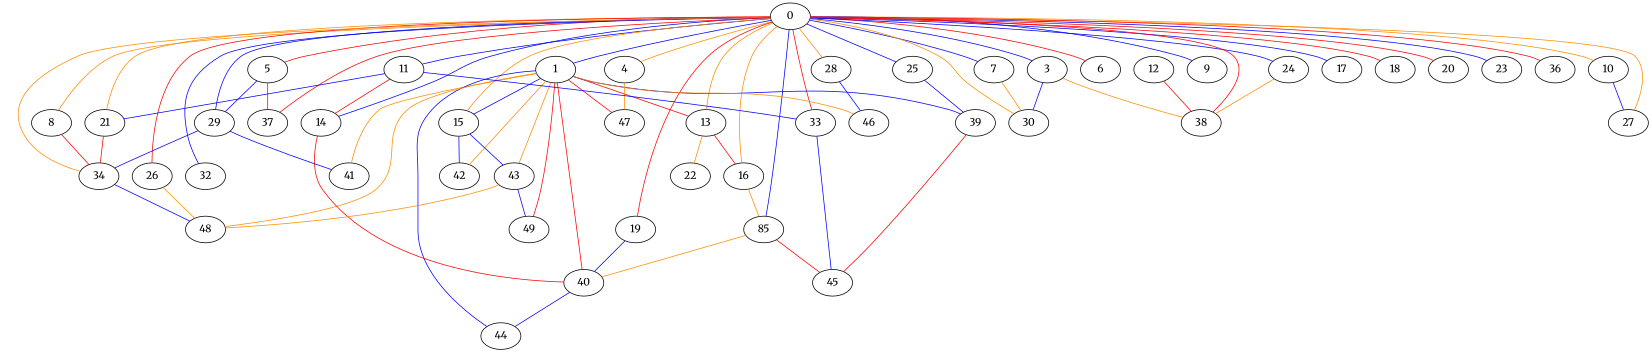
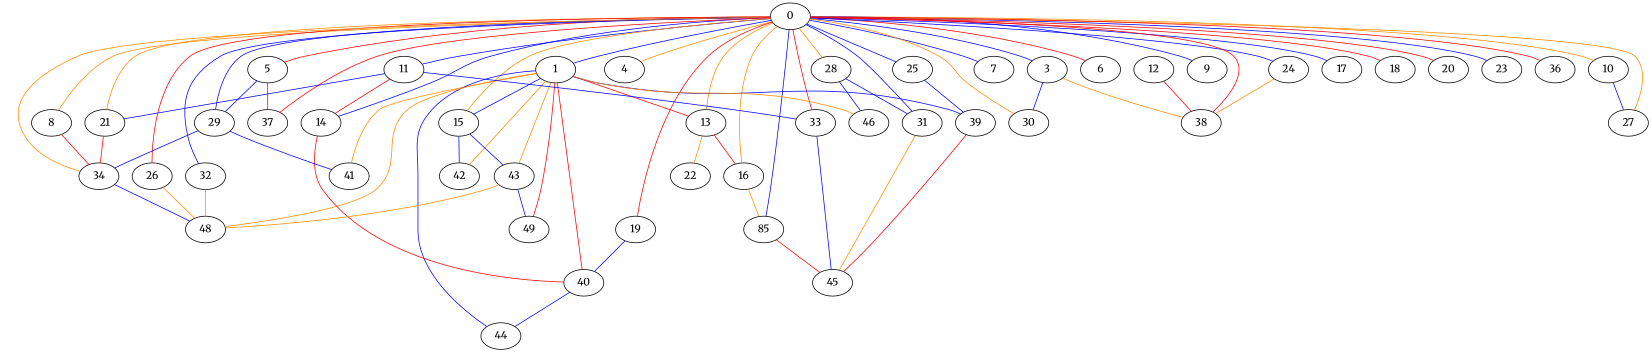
edge "7" -- "30": removed
node "47": removed
node "31": added
edge "32" -- "48": added
edge "85" -- "40": removed
